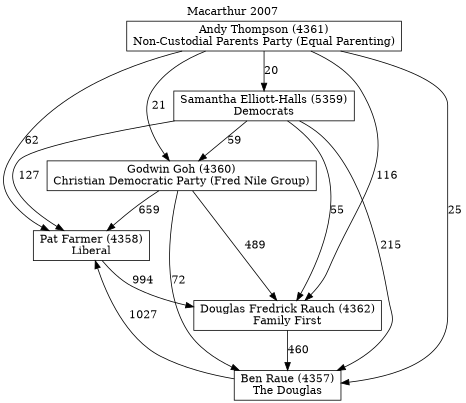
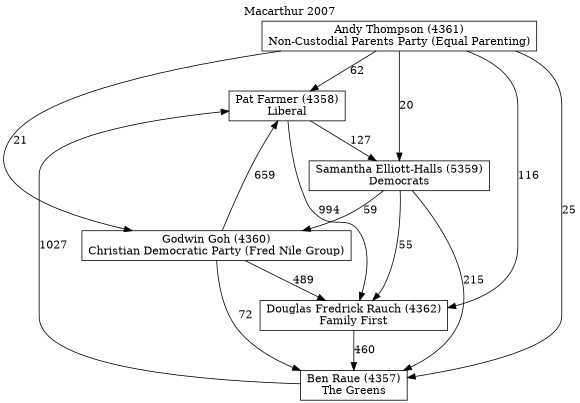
edge "Samantha Elliott-Halls (5359) Democrats" -> "Pat Farmer (4358) Liberal": reversed
node "Ben Raue (4357) The Douglas": label "Ben Raue (4357) The Douglas" -> "Ben Raue (4357) The Greens"
